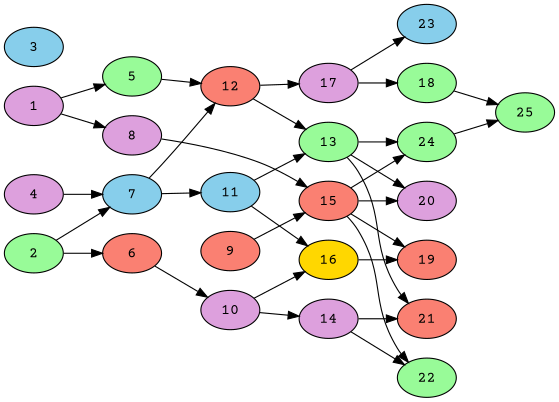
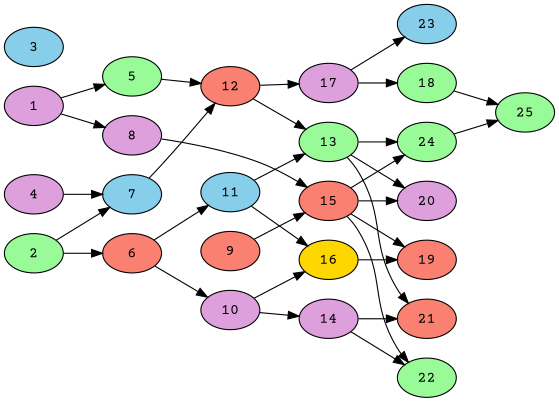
edge "7" -> "11": now "6" -> "11"
